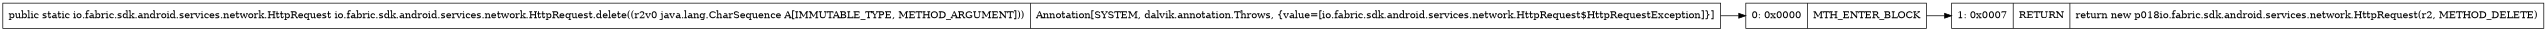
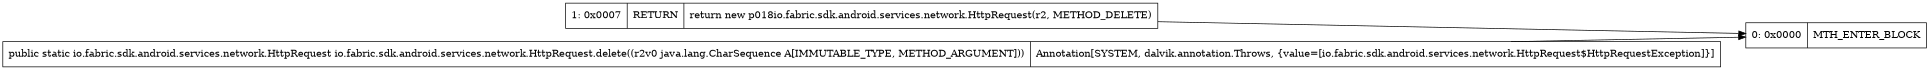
edge "0: 0x0000" -> "1: 0x0007": reversed
